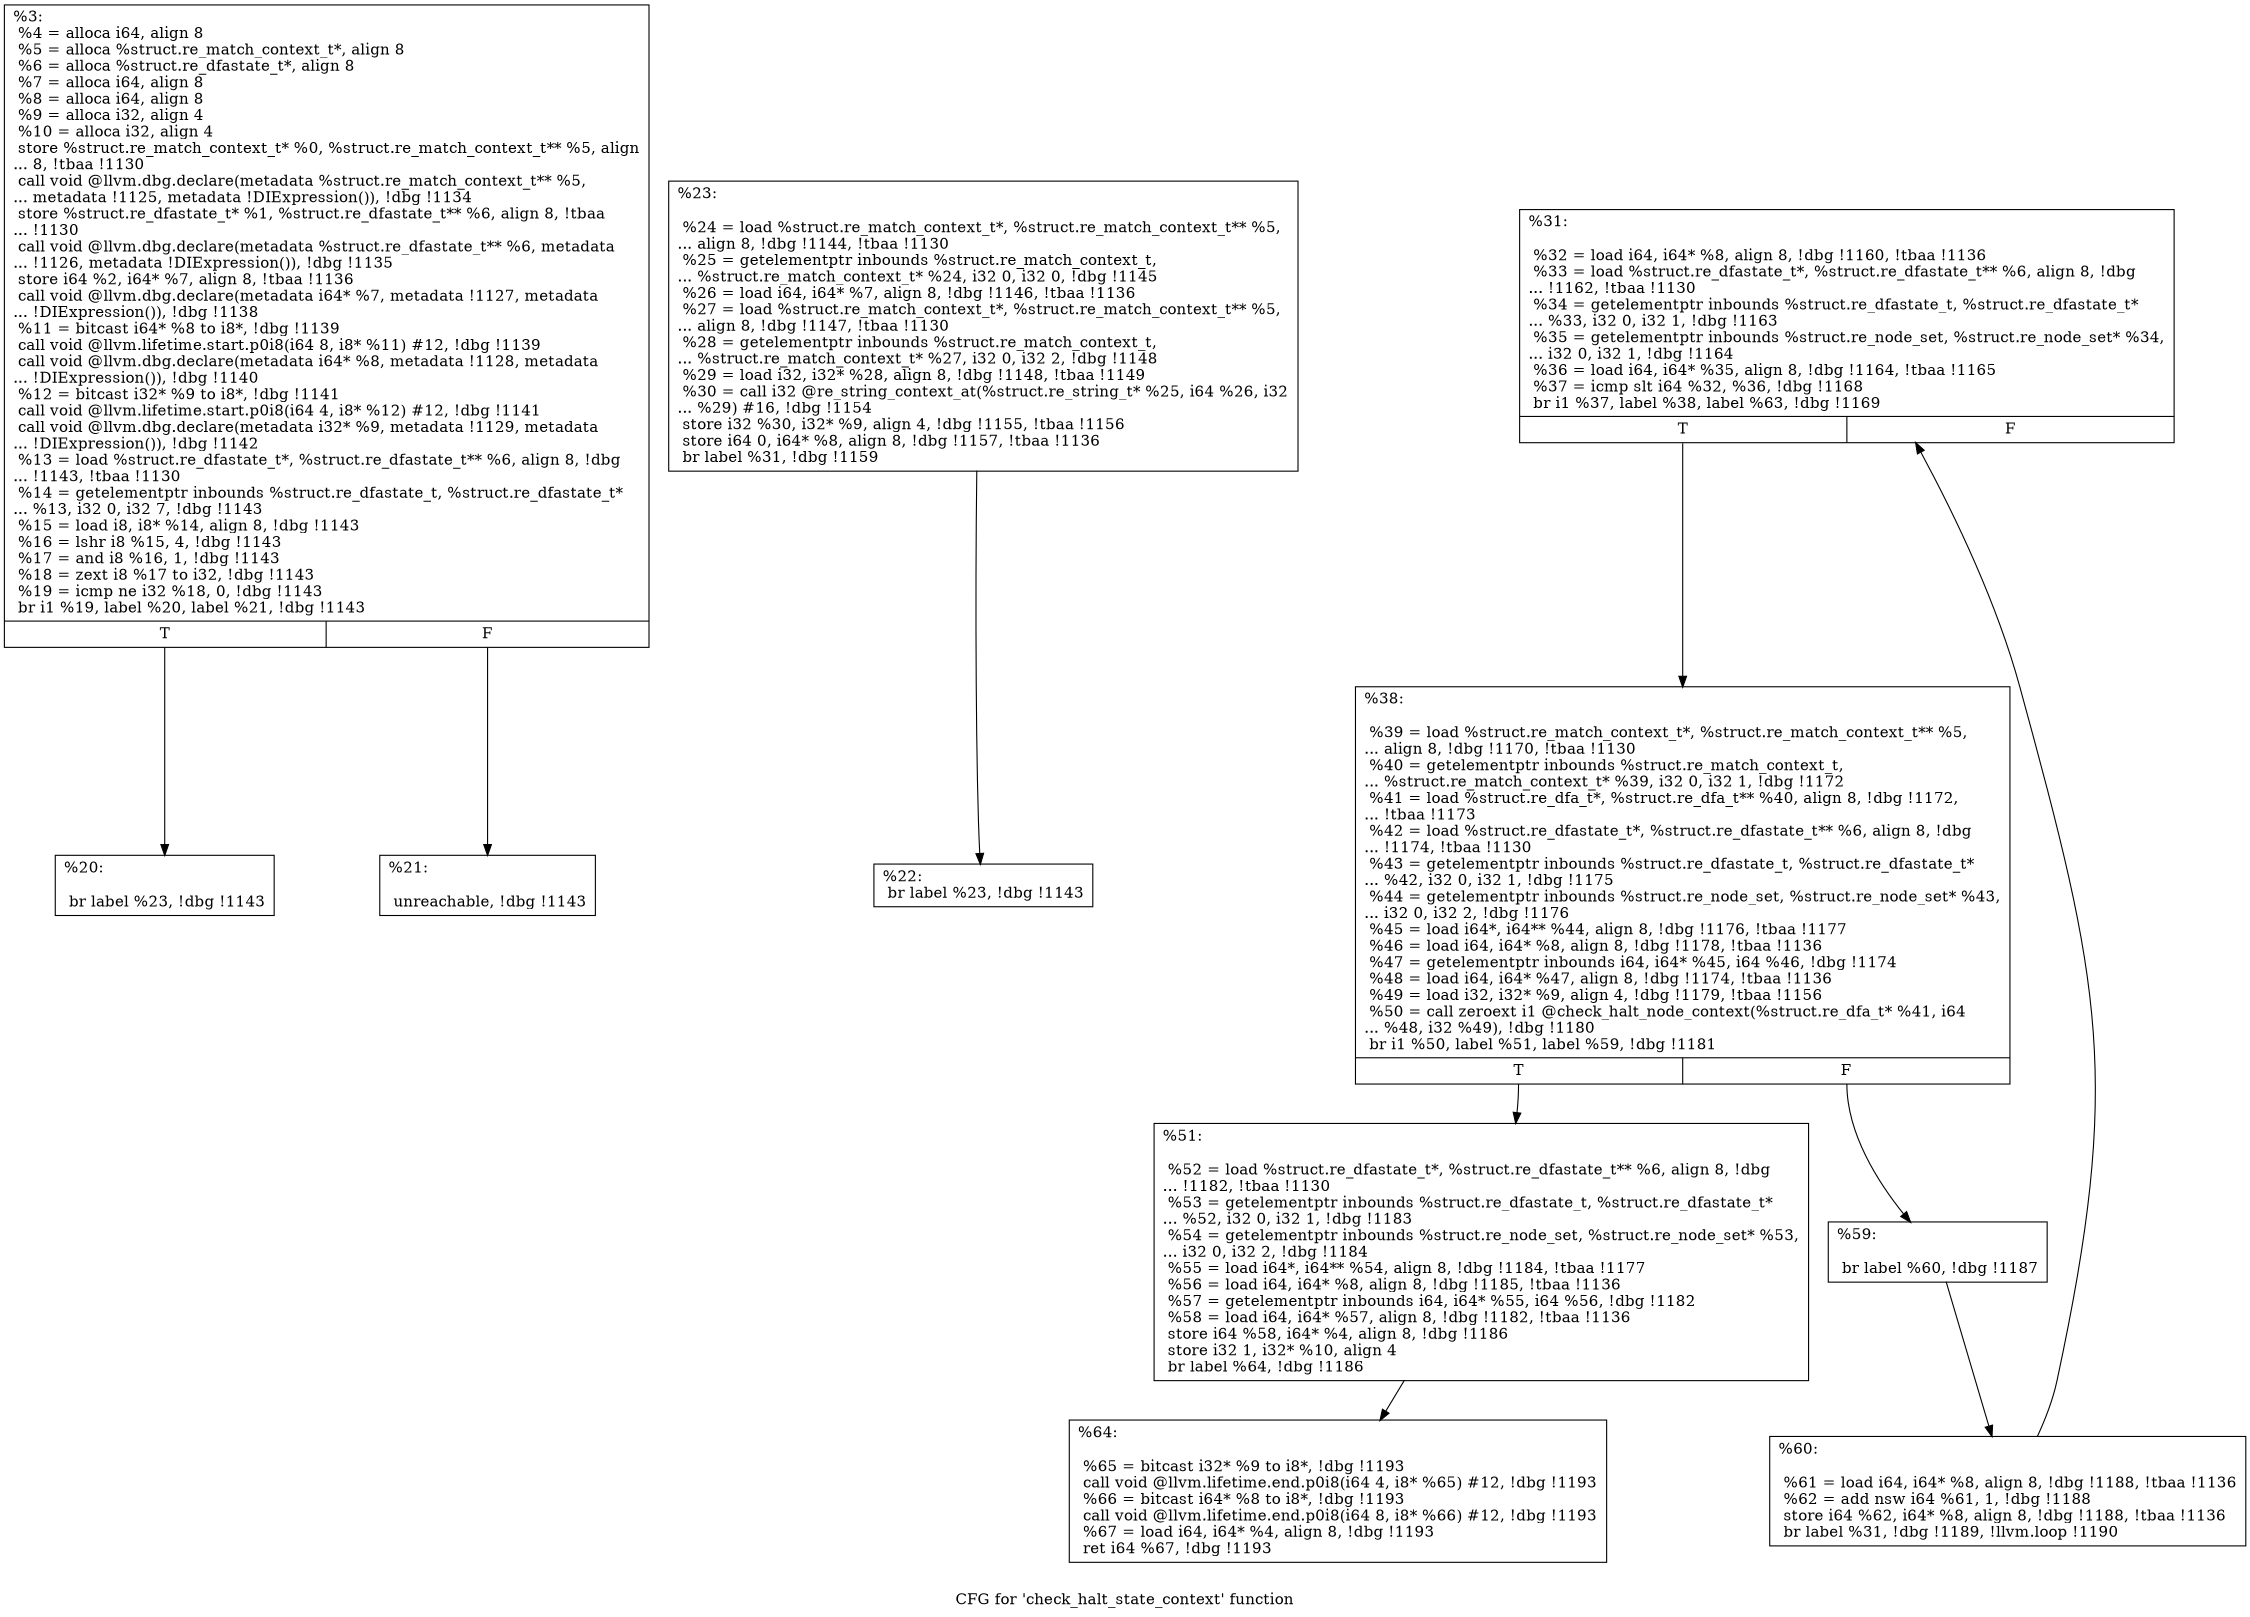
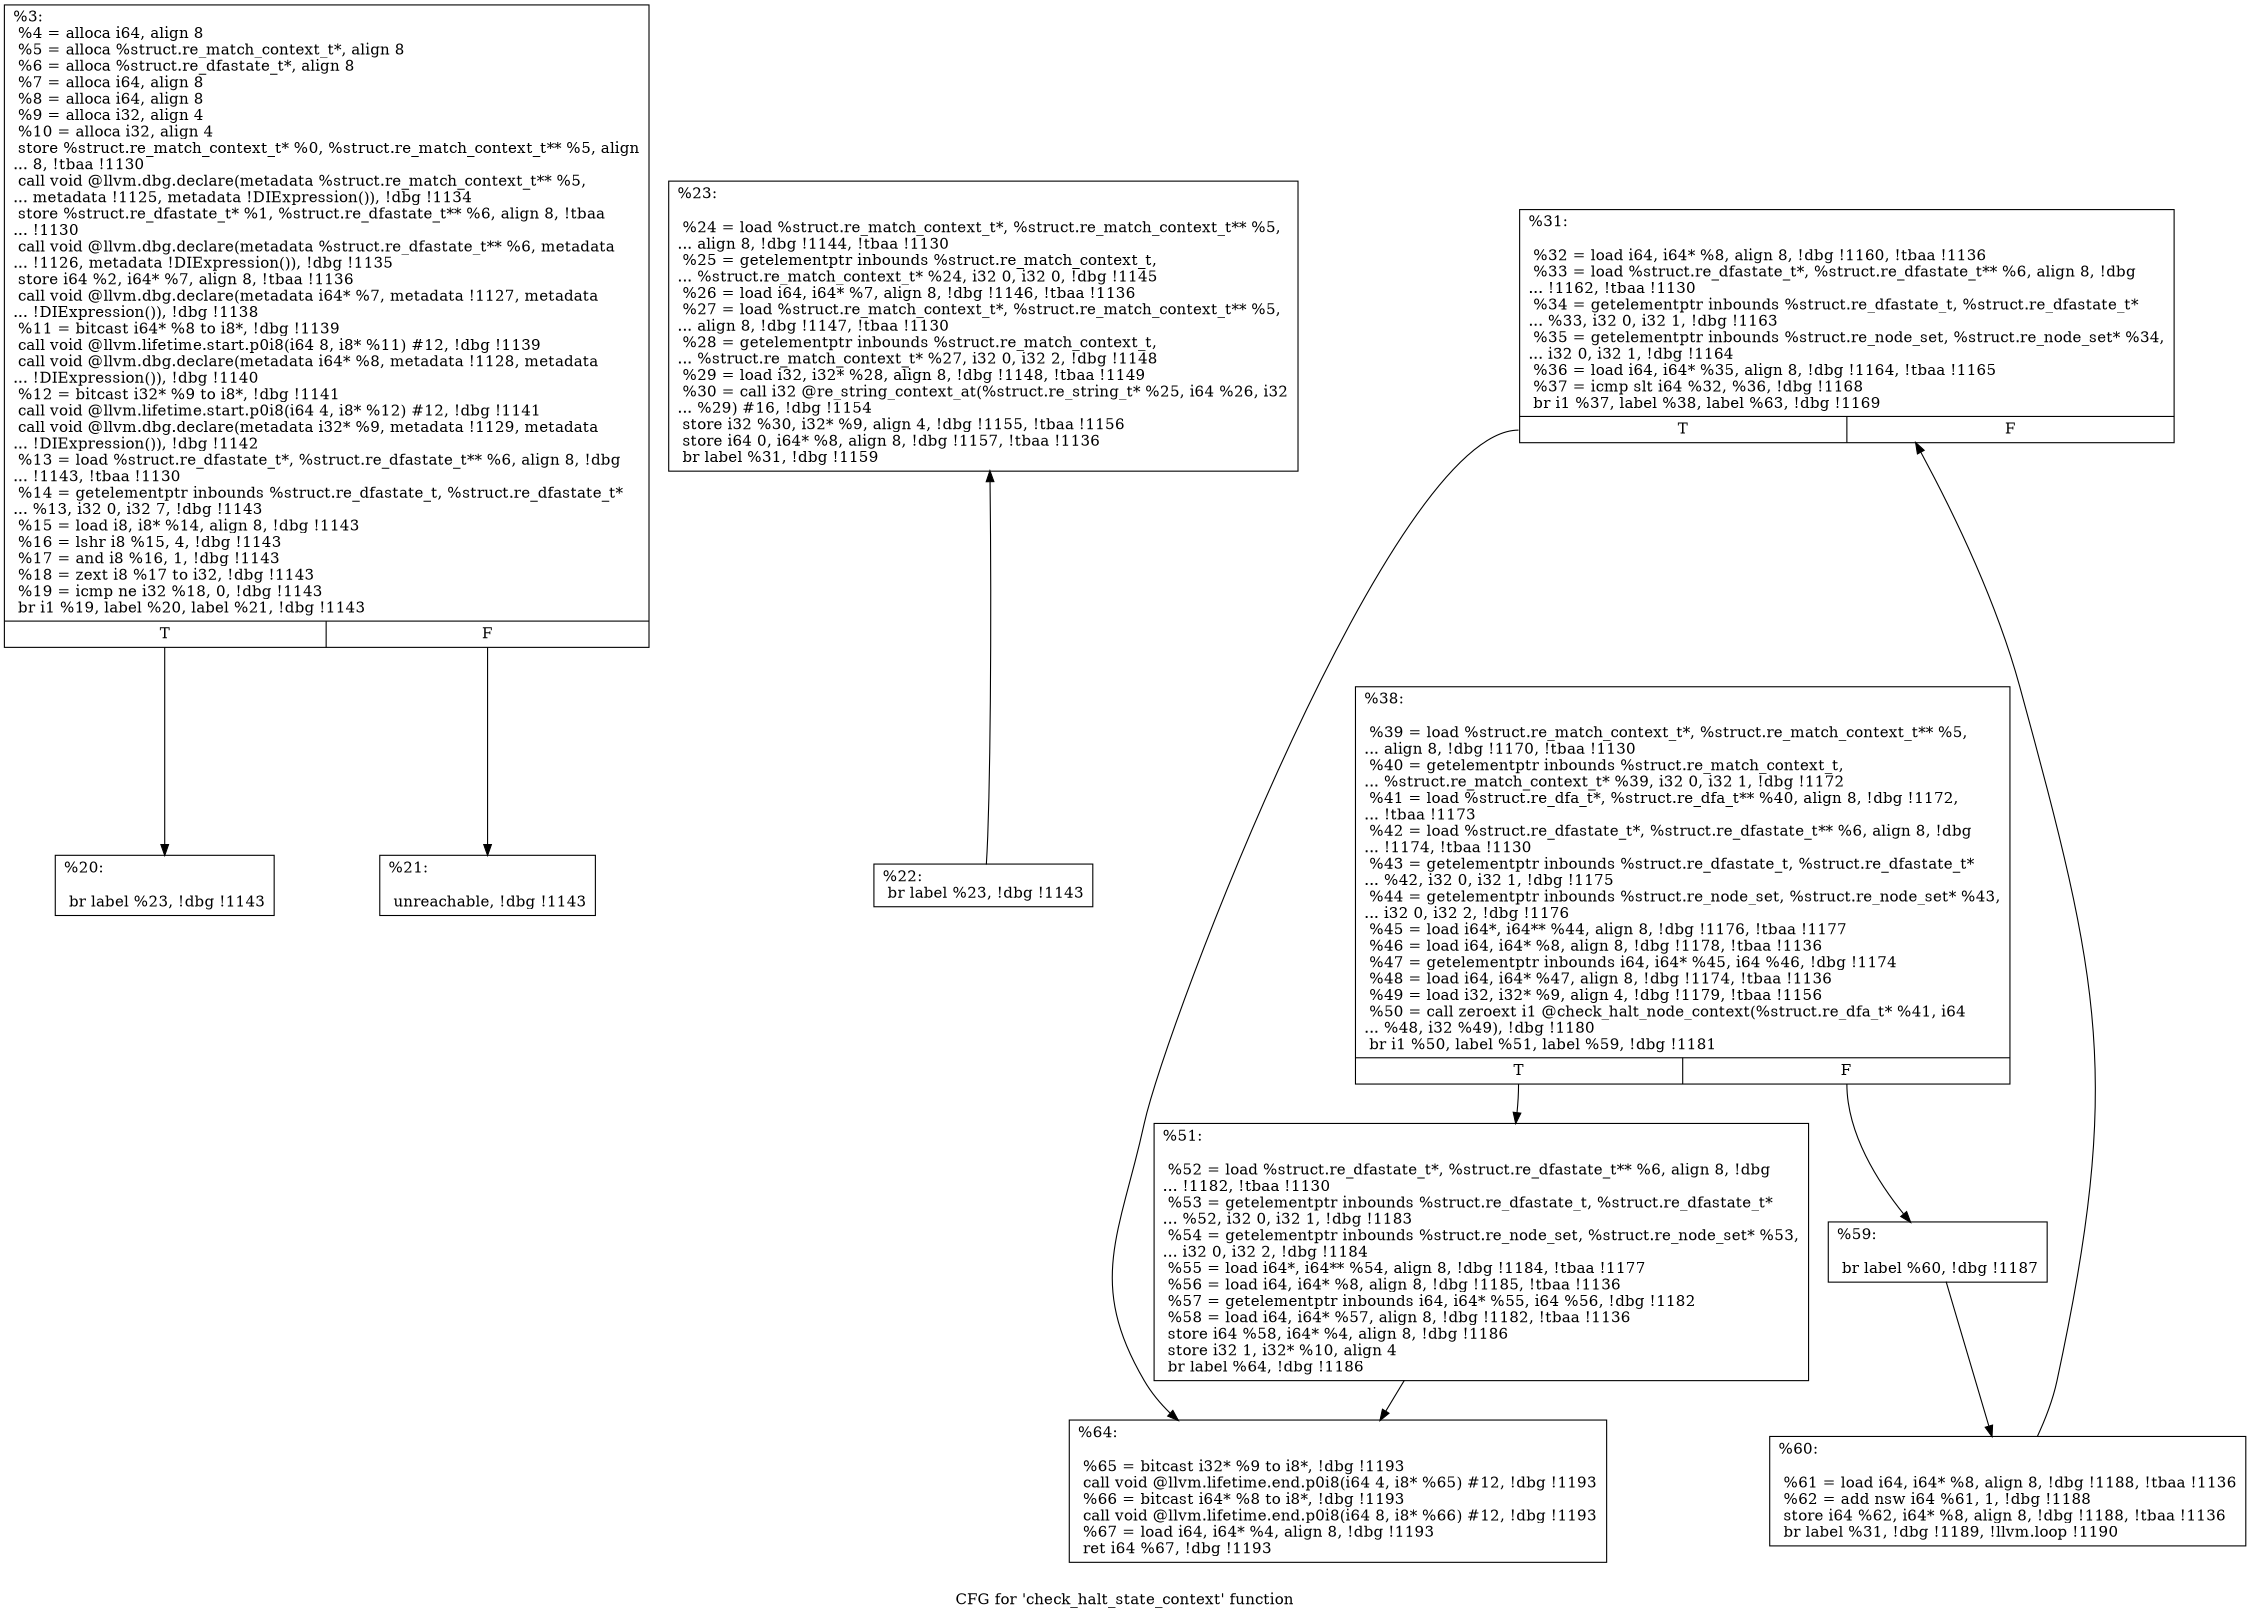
edge "%31:" -> "%38:": now "%31:" -> "%64:"
edge "%23:" -> "%22:": reversed
